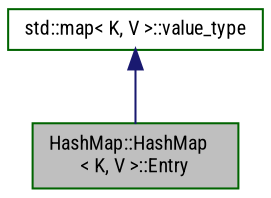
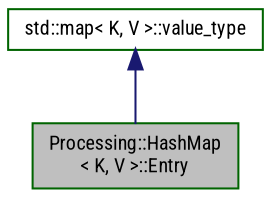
node "HashMap::HashMap < K, V >::Entry": label "HashMap::HashMap < K, V >::Entry" -> "Processing::HashMap < K, V >::Entry"
